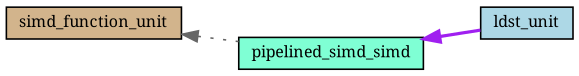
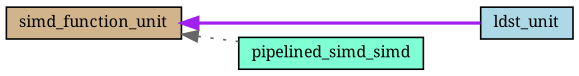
edge "ldst_unit" -> "pipelined_simd_simd": now "ldst_unit" -> "simd_function_unit"
